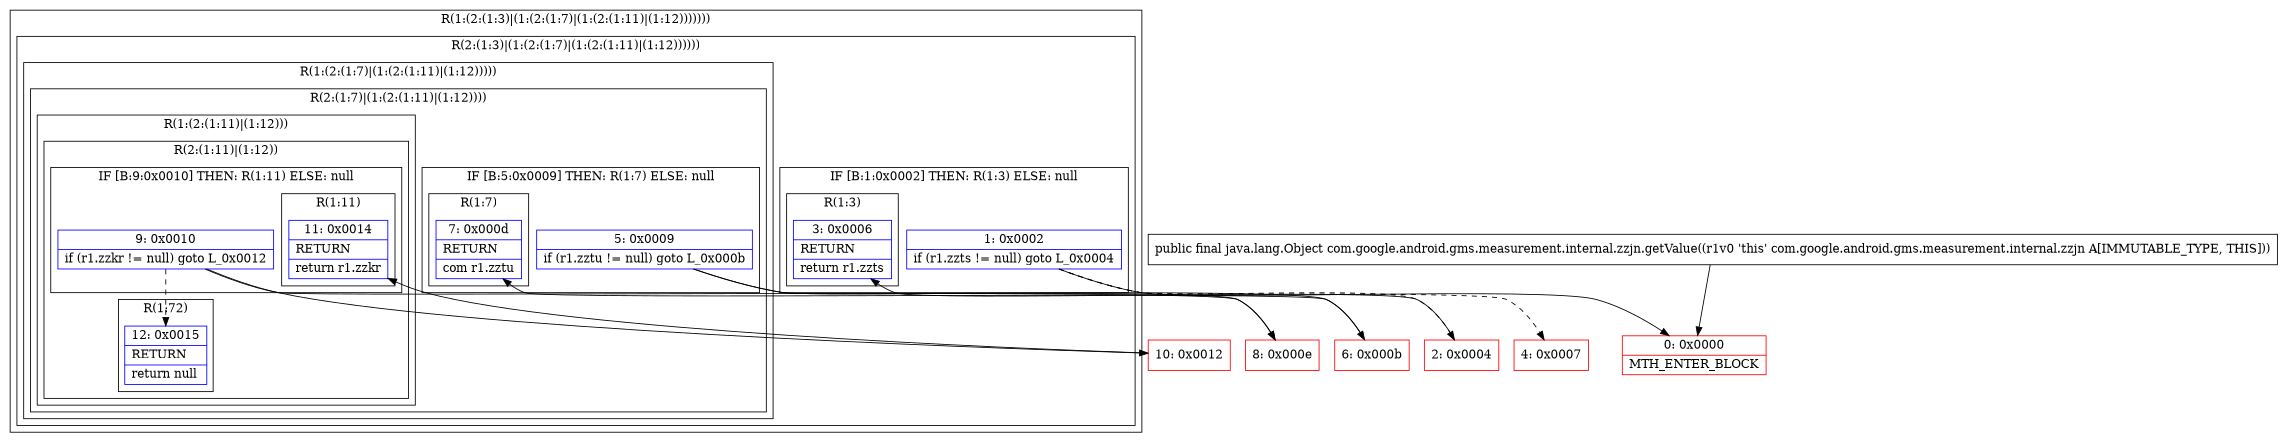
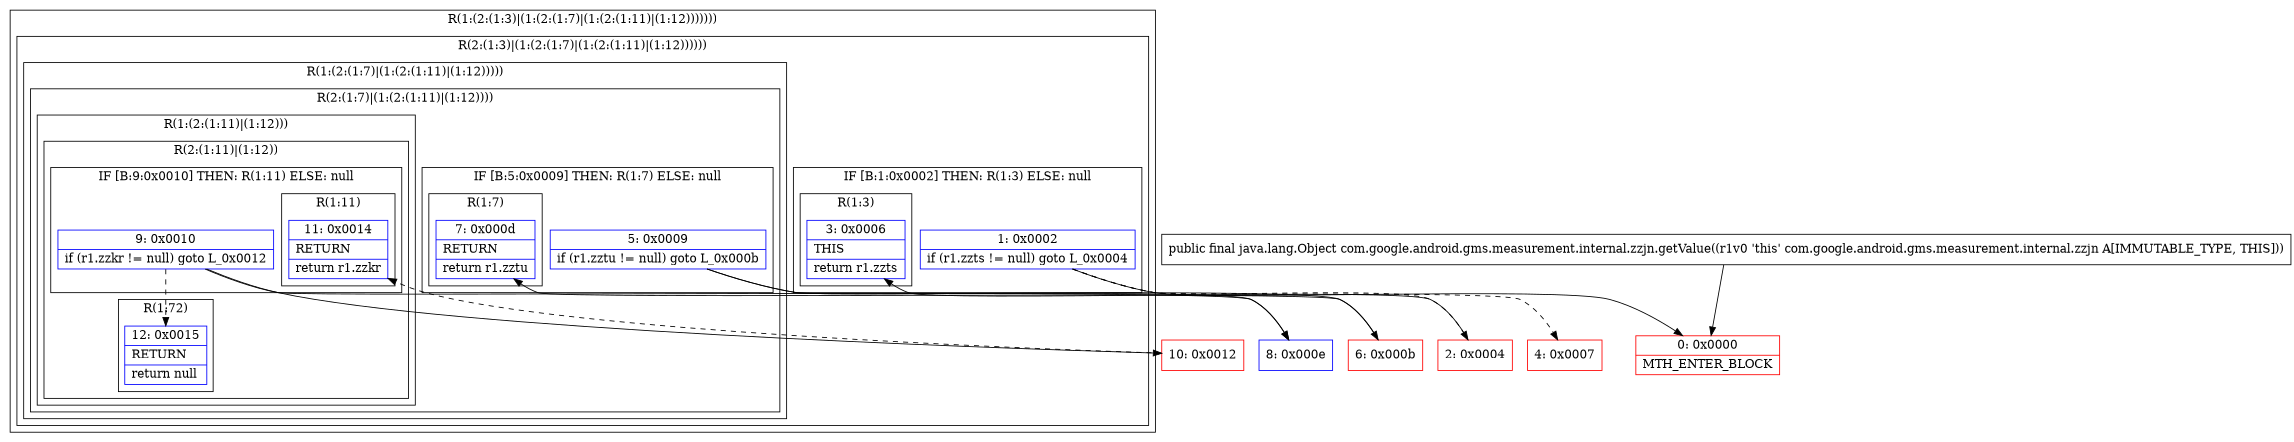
node "3: 0x0006": text "RETURN" -> "THIS"
node "7: 0x000d": text "com r1.zztu" -> "return r1.zztu"
edge "10: 0x0012" -> "11: 0x0014": style solid -> dashed
node "8: 0x000e": color red -> blue
